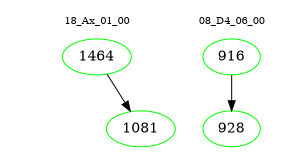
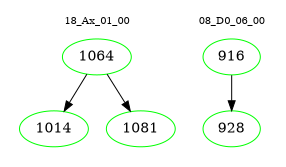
cluster "08_D4_06_00": label "08_D4_06_00" -> "08_D0_06_00"
node "1464": label "1464" -> "1064"
node "1014": added
